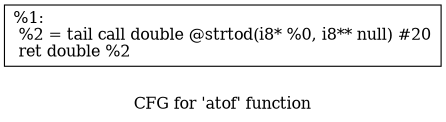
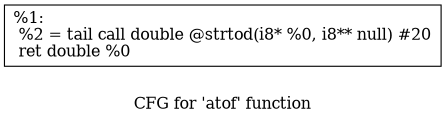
node "%1:": text "ret double %2" -> "ret double %0"
